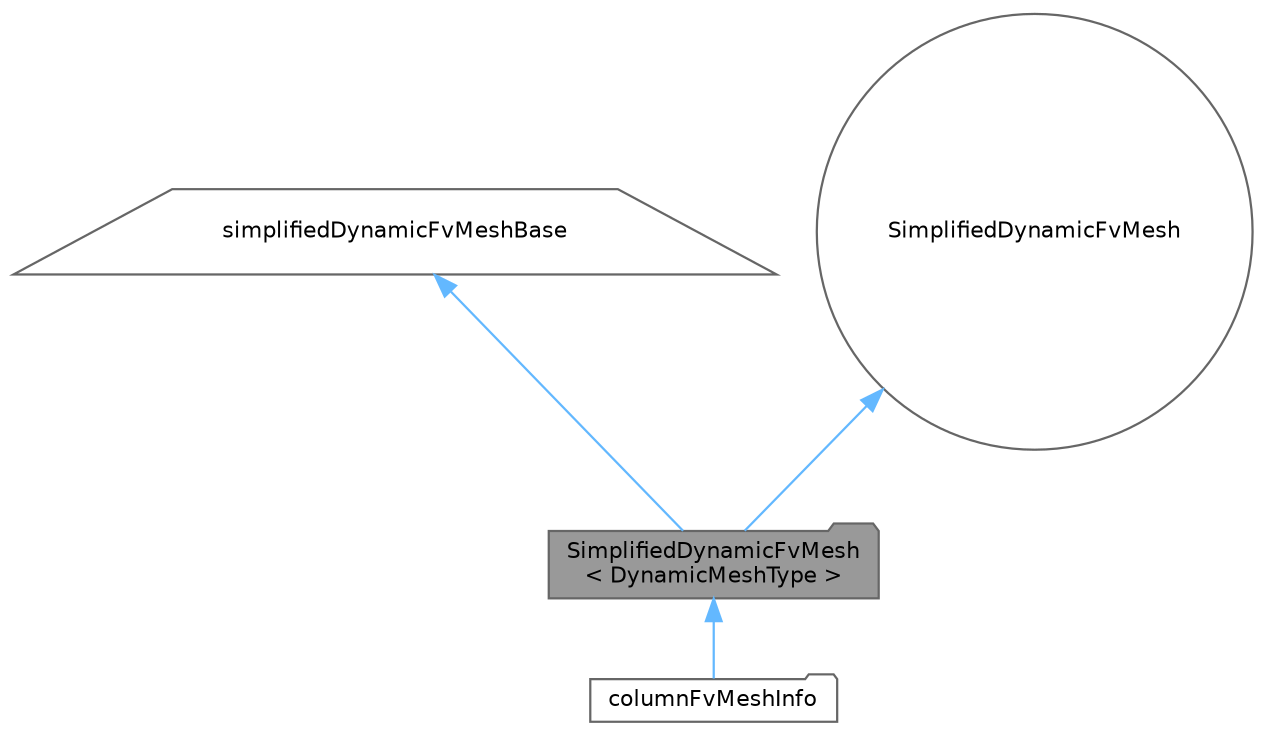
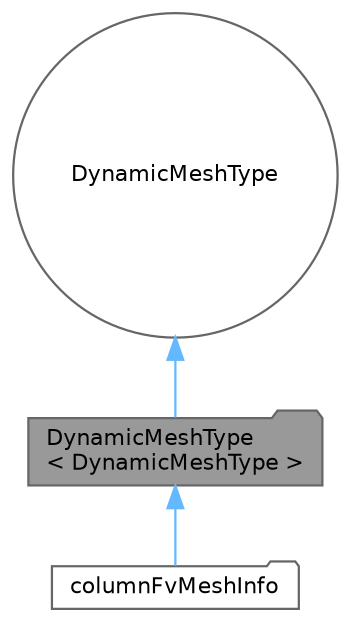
node "simplifiedDynamicFvMeshBase": removed
node "SimplifiedDynamicFvMesh": label "SimplifiedDynamicFvMesh" -> "DynamicMeshType"
node "SimplifiedDynamicFvMesh < DynamicMeshType >": label "SimplifiedDynamicFvMesh < DynamicMeshType >" -> "DynamicMeshType < DynamicMeshType >"
